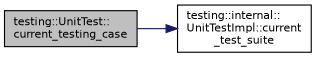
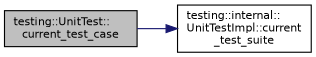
node "testing::UnitTest:: current_testing_case": label "testing::UnitTest:: current_testing_case" -> "testing::UnitTest:: current_test_case"
